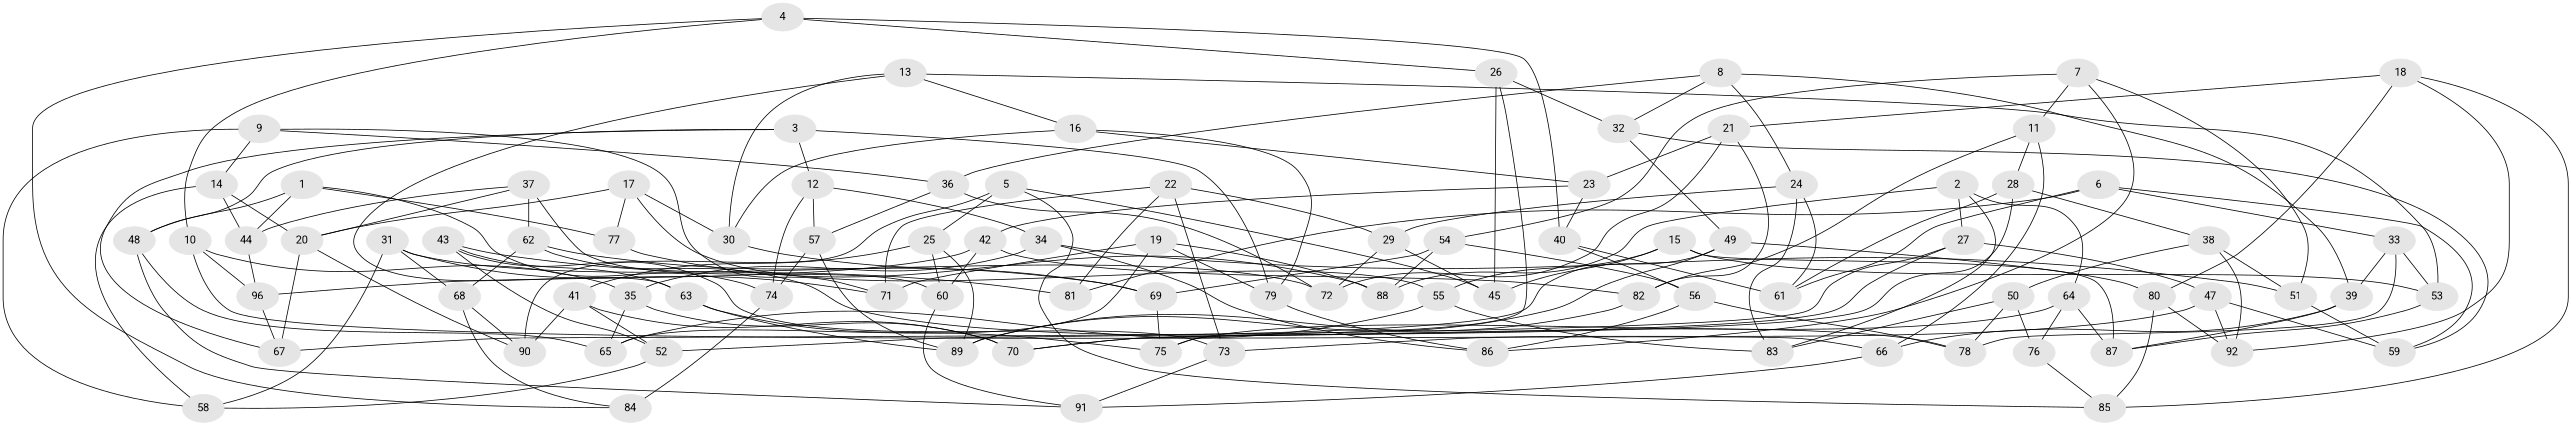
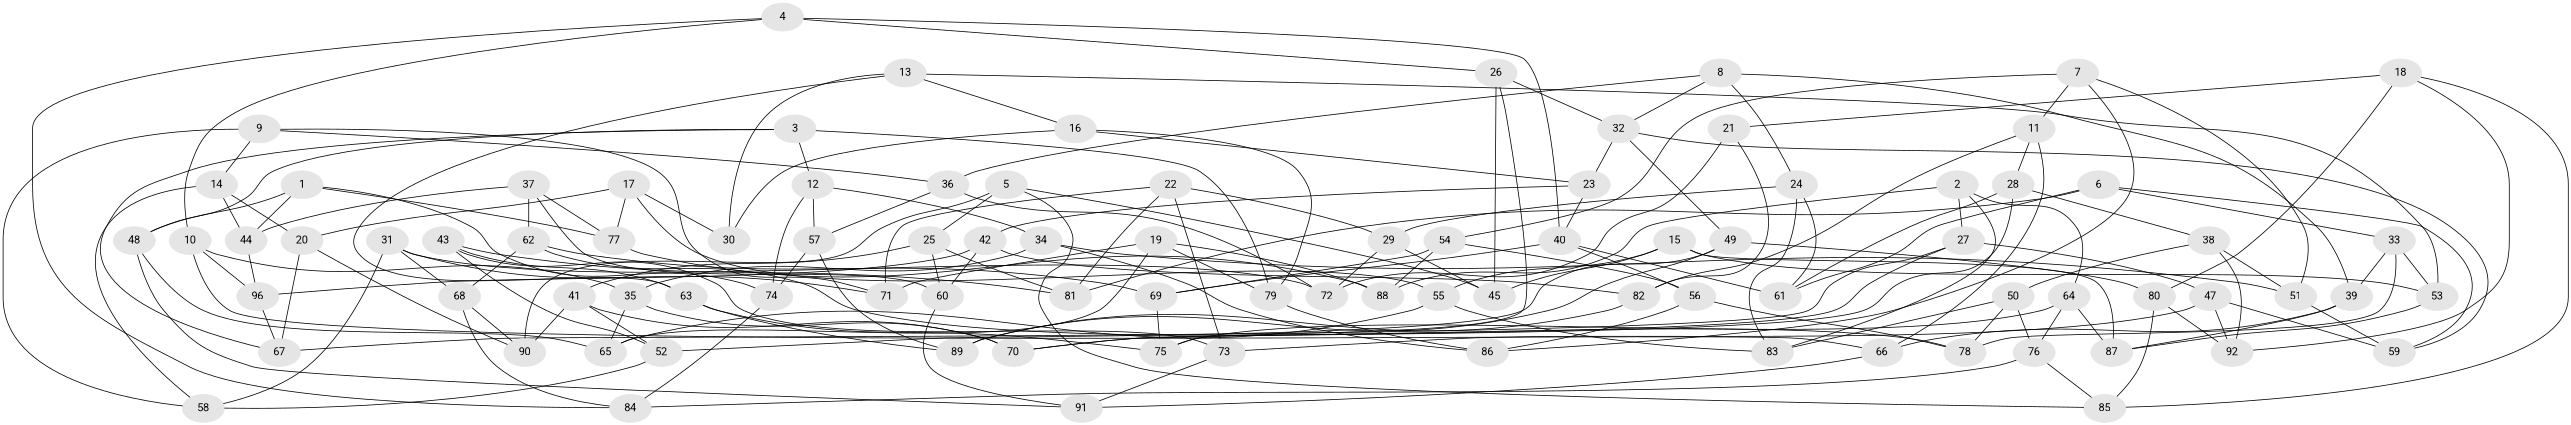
edge "21" -- "23": now "32" -- "23"
edge "37" -- "20": now "37" -- "77"
edge "30" -- "69": now "40" -- "69"
edge "25" -- "89": now "25" -- "81"
edge "76" -- "84": added
